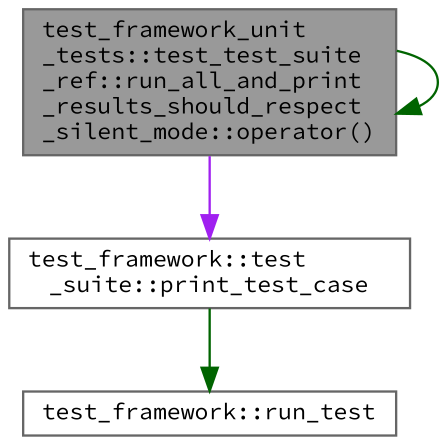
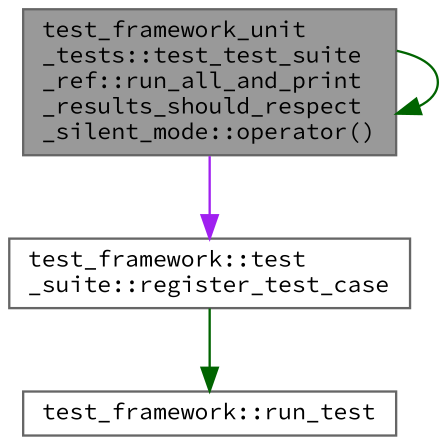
node "test_framework::test _suite::print_test_case": label "test_framework::test _suite::print_test_case" -> "test_framework::test _suite::register_test_case"
